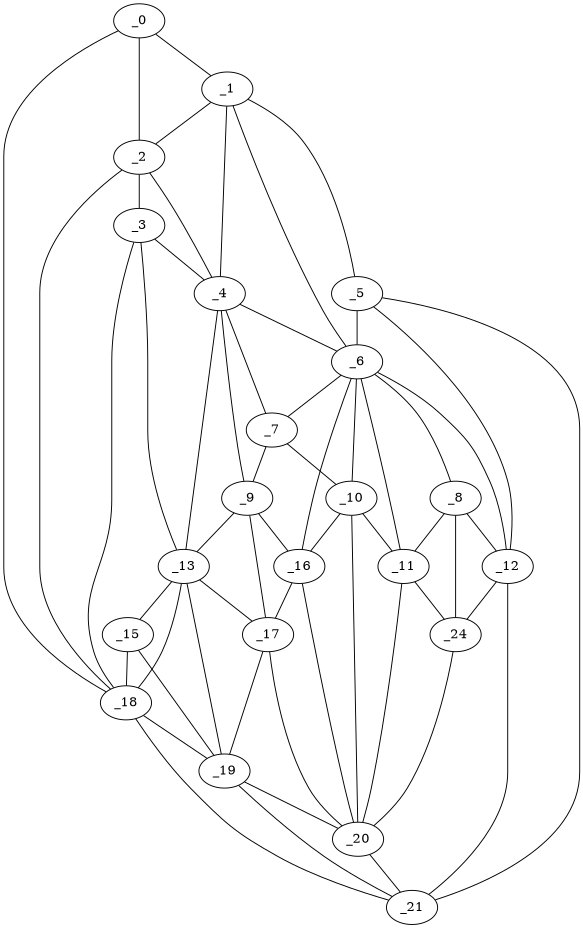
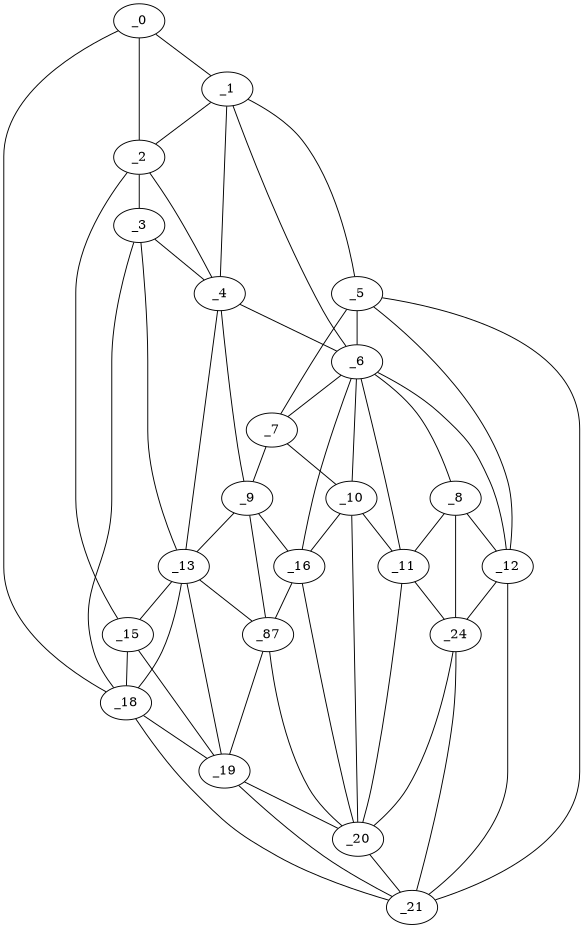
edge "_4" -- "_7": now "_5" -- "_7"
edge "_2" -- "_18": now "_2" -- "_15"
node "_17": label "_17" -> "_87"
edge "_24" -- "_21": added
